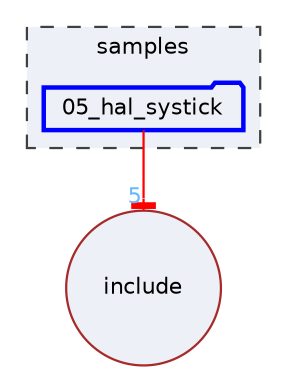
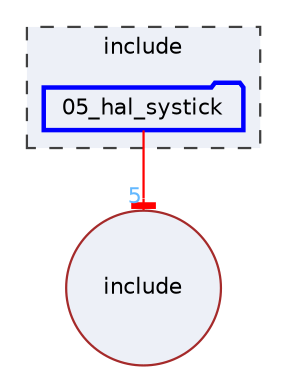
cluster "samples": label "samples" -> "include"
